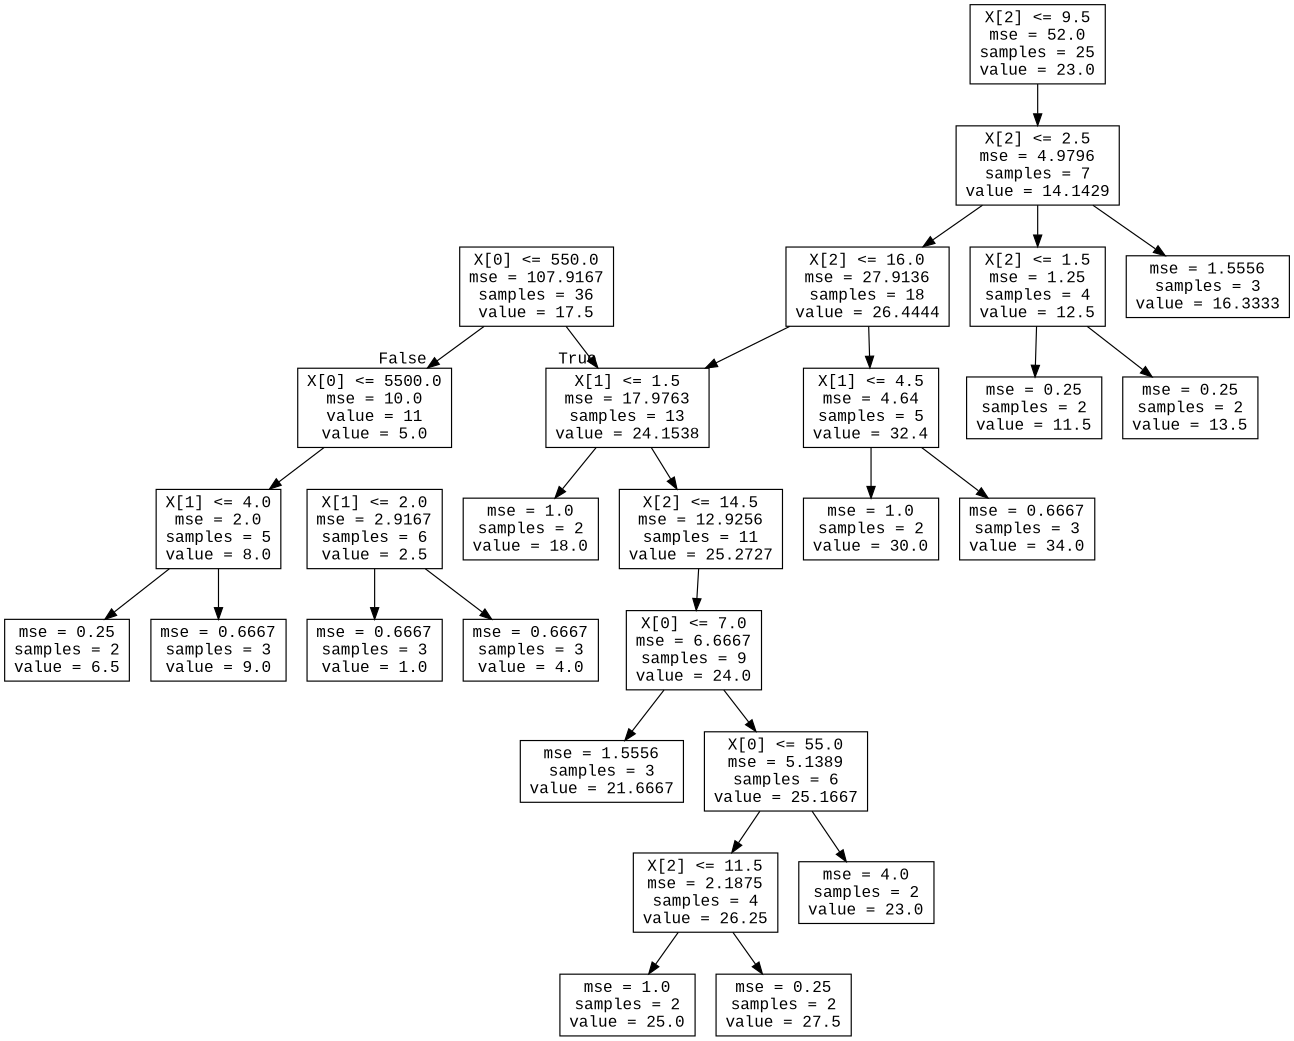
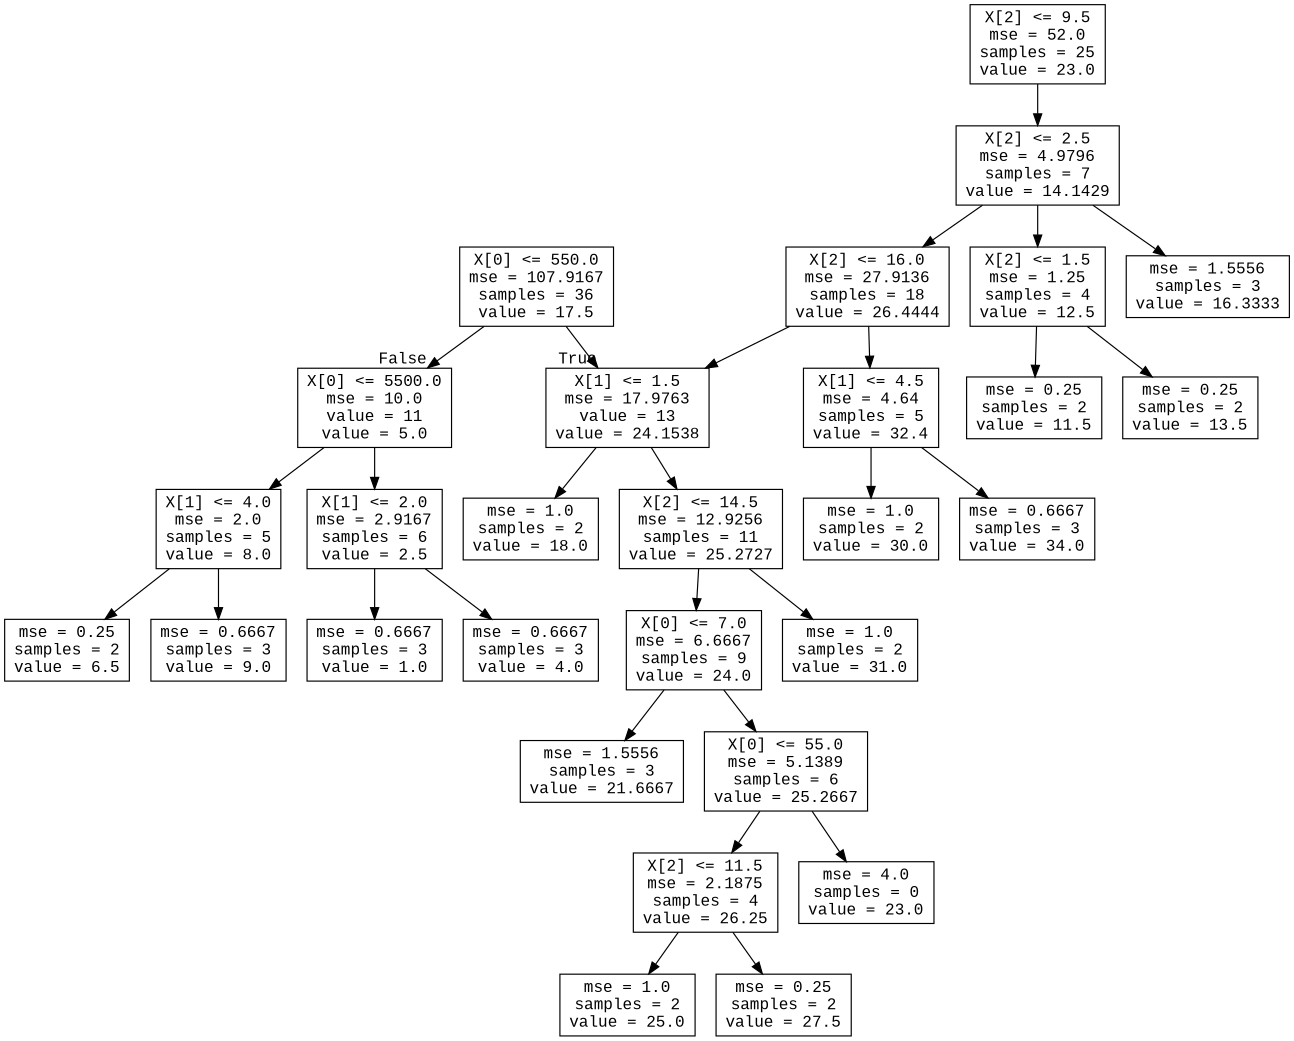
node "X[1] <= 1.5 mse = 17.9763 samples = 13 value = 24.1538": label "X[1] <= 1.5 mse = 17.9763 samples = 13 value = 24.1538" -> "X[1] <= 1.5 mse = 17.9763 value = 13 value = 24.1538"
edge "X[0] <= 5500.0 mse = 10.0 value = 11 value = 5.0" -> "X[1] <= 2.0 mse = 2.9167 samples = 6 value = 2.5": added
node "mse = 1.0 samples = 2 value = 31.0": added
node "X[0] <= 55.0 mse = 5.1389 samples = 6 value = 25.1667": label "X[0] <= 55.0 mse = 5.1389 samples = 6 value = 25.1667" -> "X[0] <= 55.0 mse = 5.1389 samples = 6 value = 25.2667"
node "mse = 4.0 samples = 2 value = 23.0": label "mse = 4.0 samples = 2 value = 23.0" -> "mse = 4.0 samples = 0 value = 23.0"
